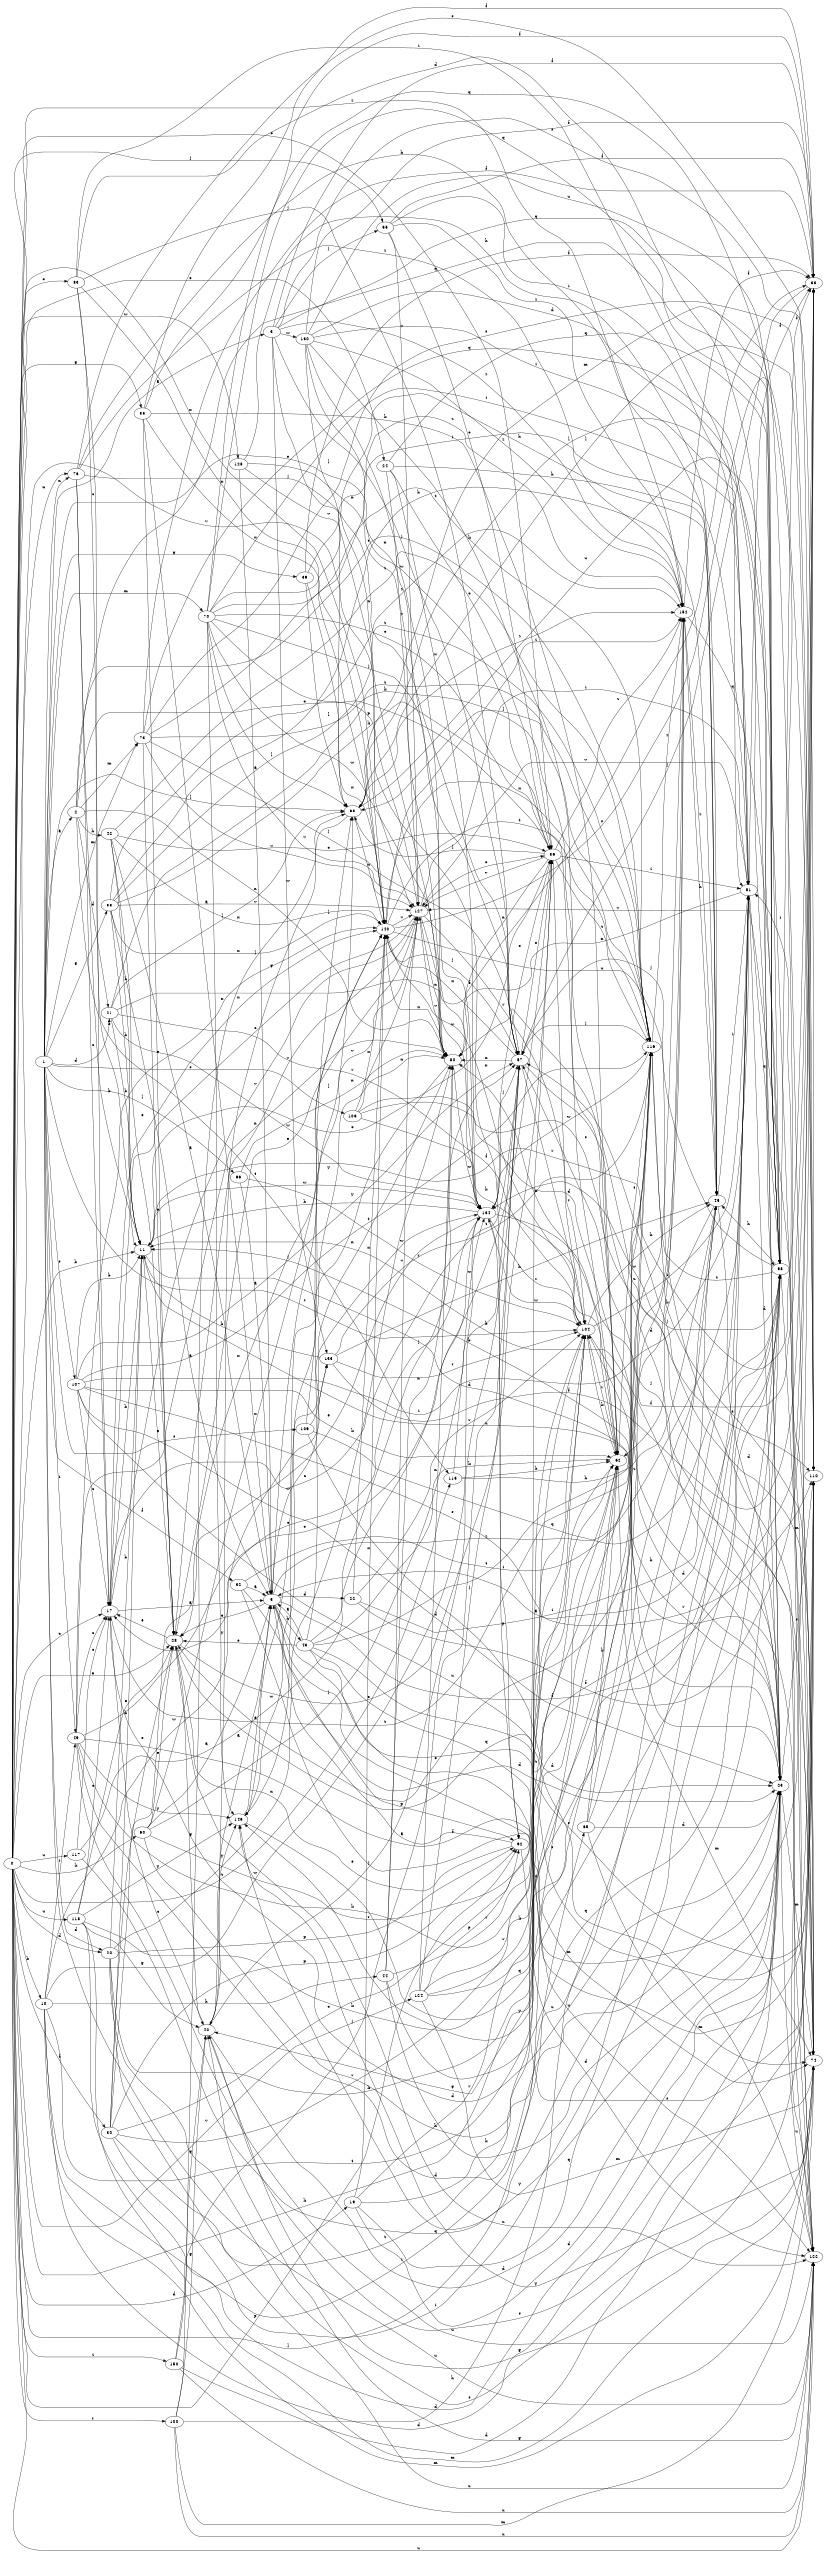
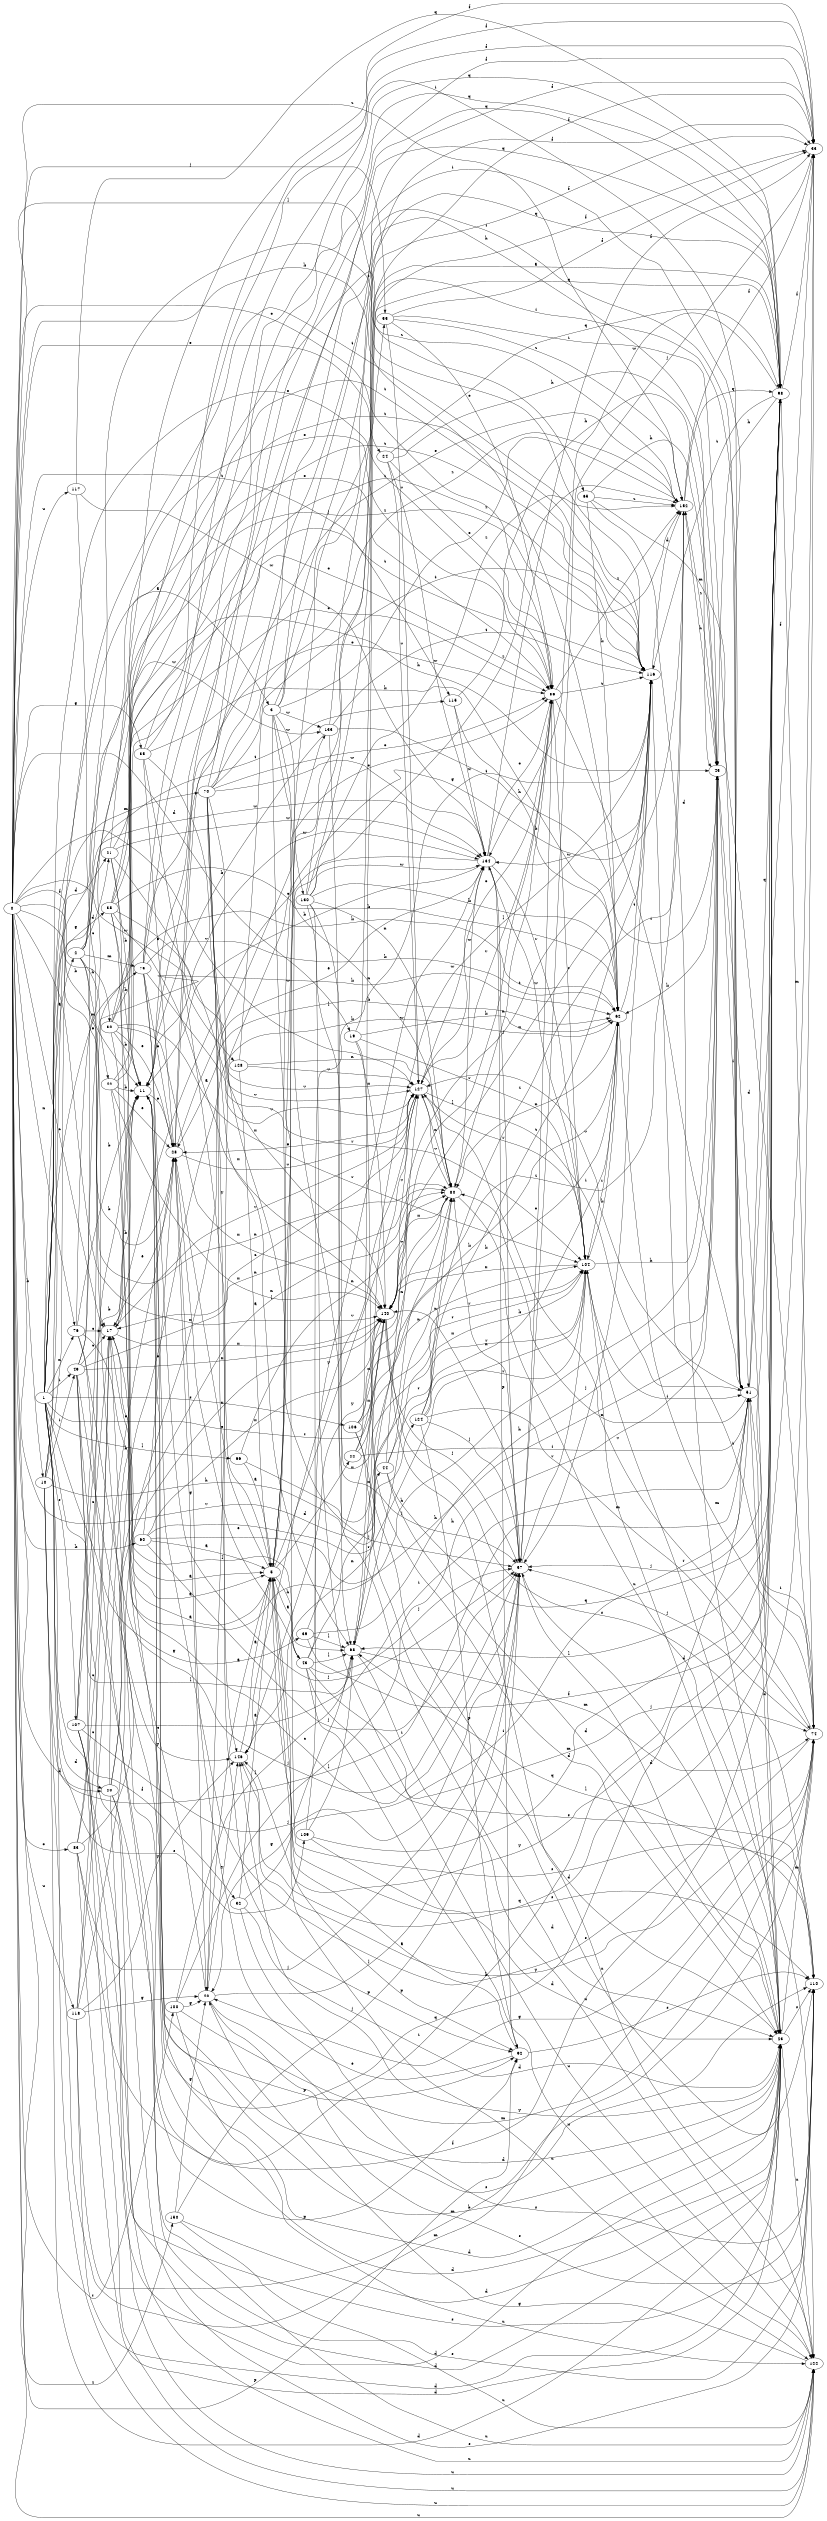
edge "70" -> "33": removed, label "f"
edge "116" -> "152": label "z" -> "d"
edge "107" -> "116": removed, label "t"
edge "28" -> "122": removed, label "u"
